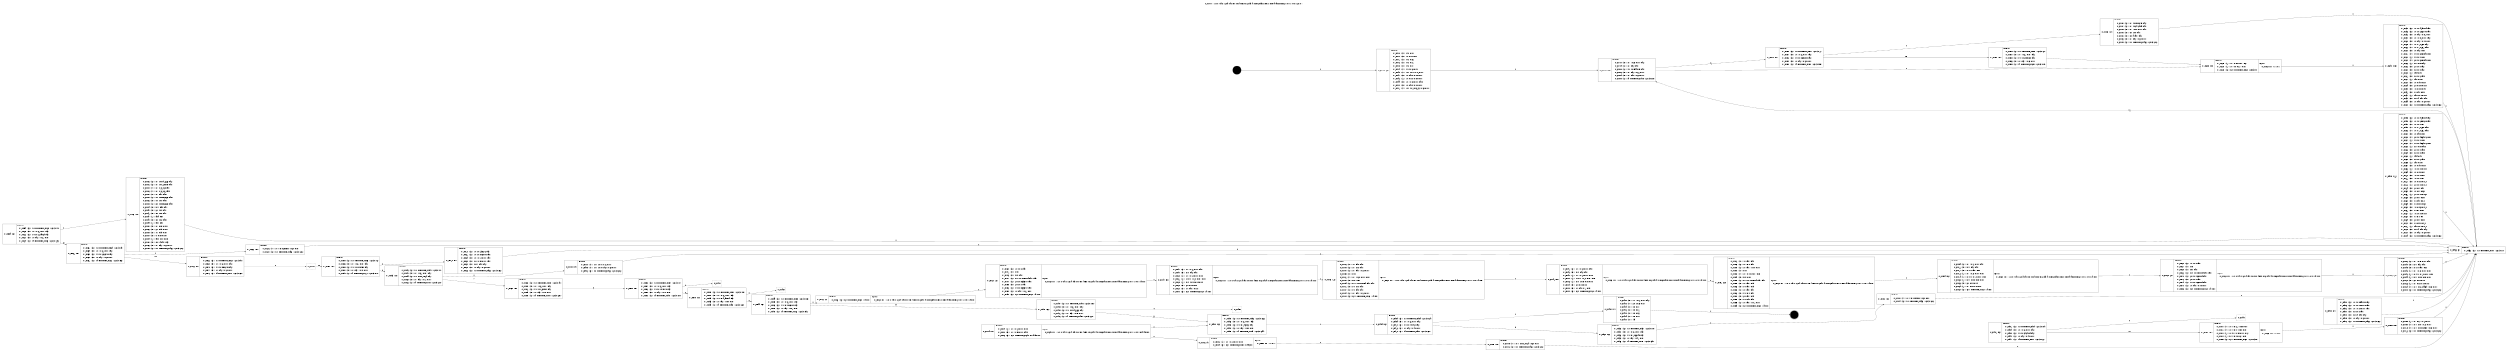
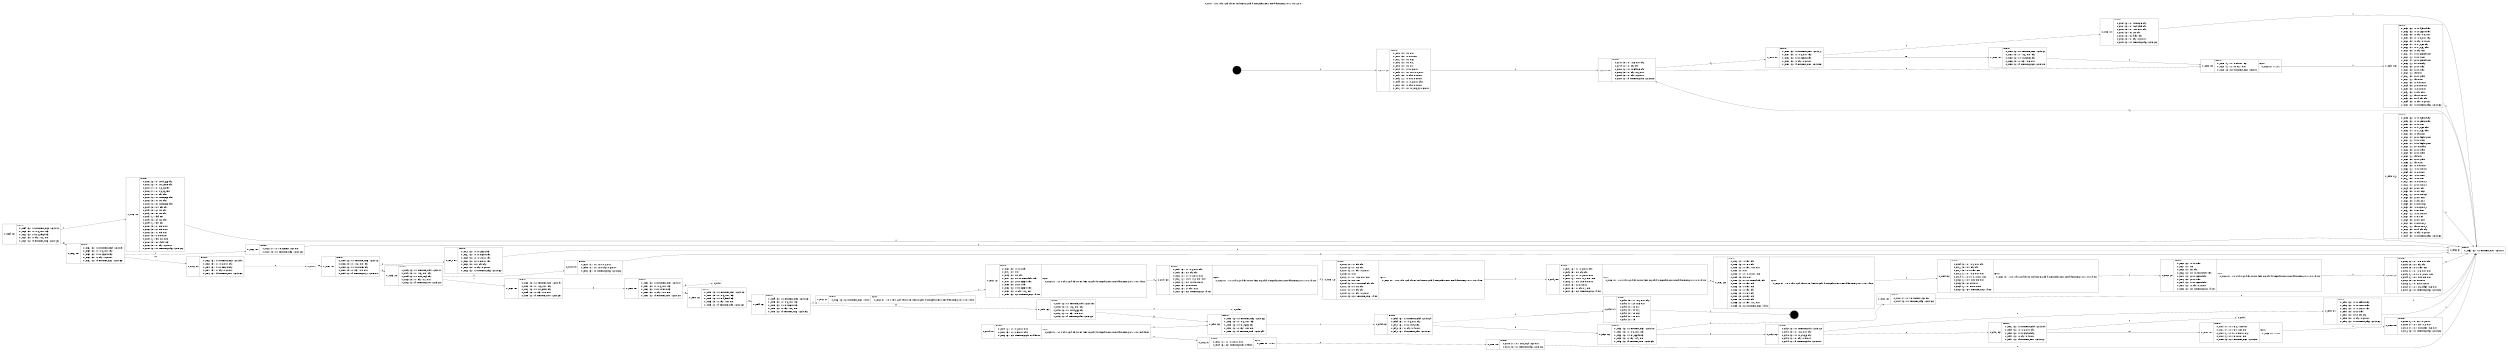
node "0x401e20": removed
node "0x40196b [25]": added
